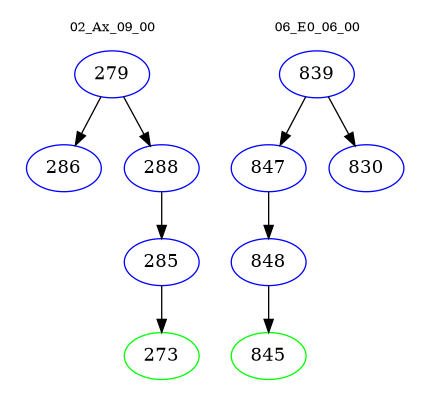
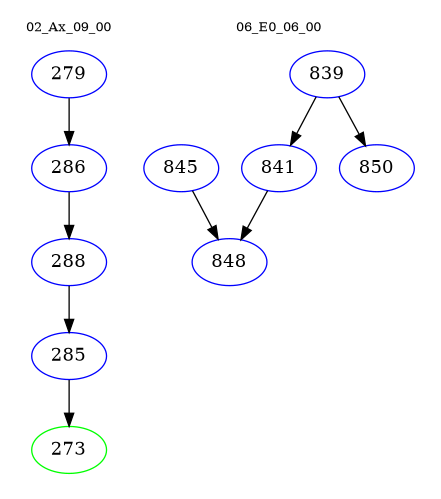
edge "279" -> "288": now "286" -> "288"
node "847": label "847" -> "841"
node "830": label "830" -> "850"
edge "848" -> "845": reversed
node "845": color green -> blue
